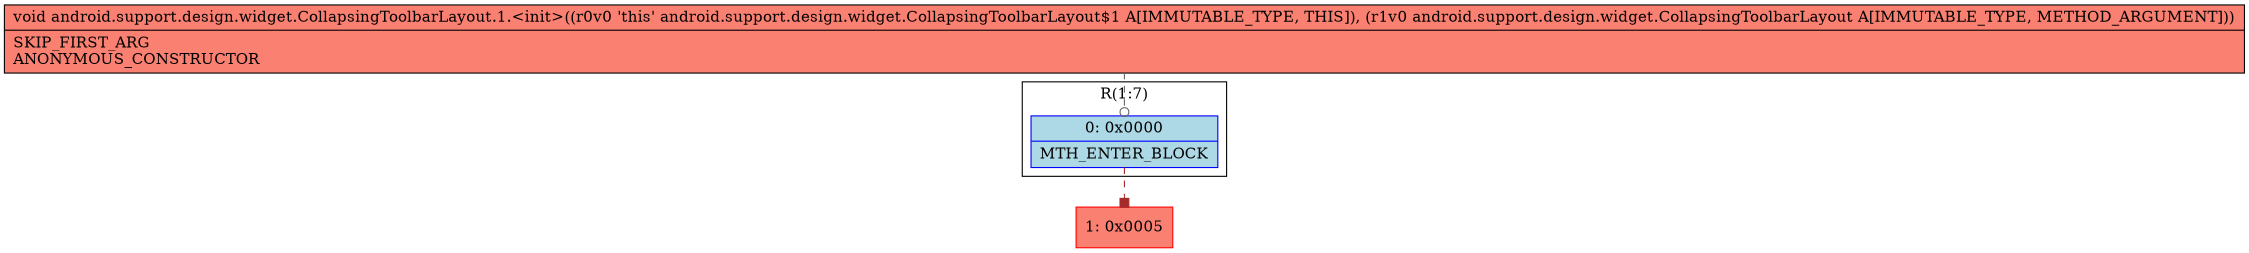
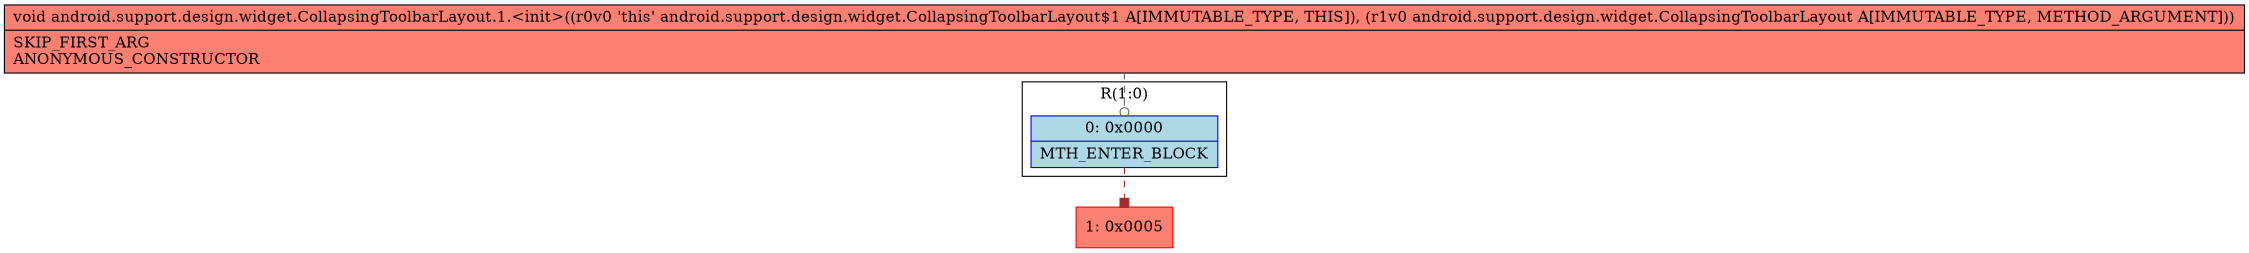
cluster "R(1:7)": label "R(1:7)" -> "R(1:0)"
